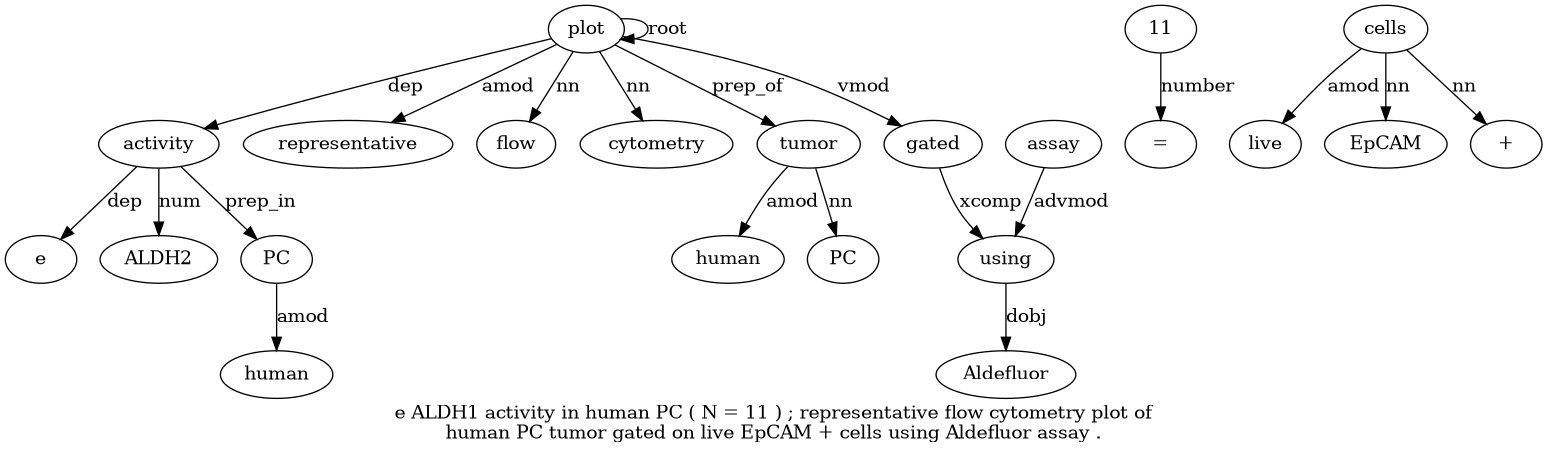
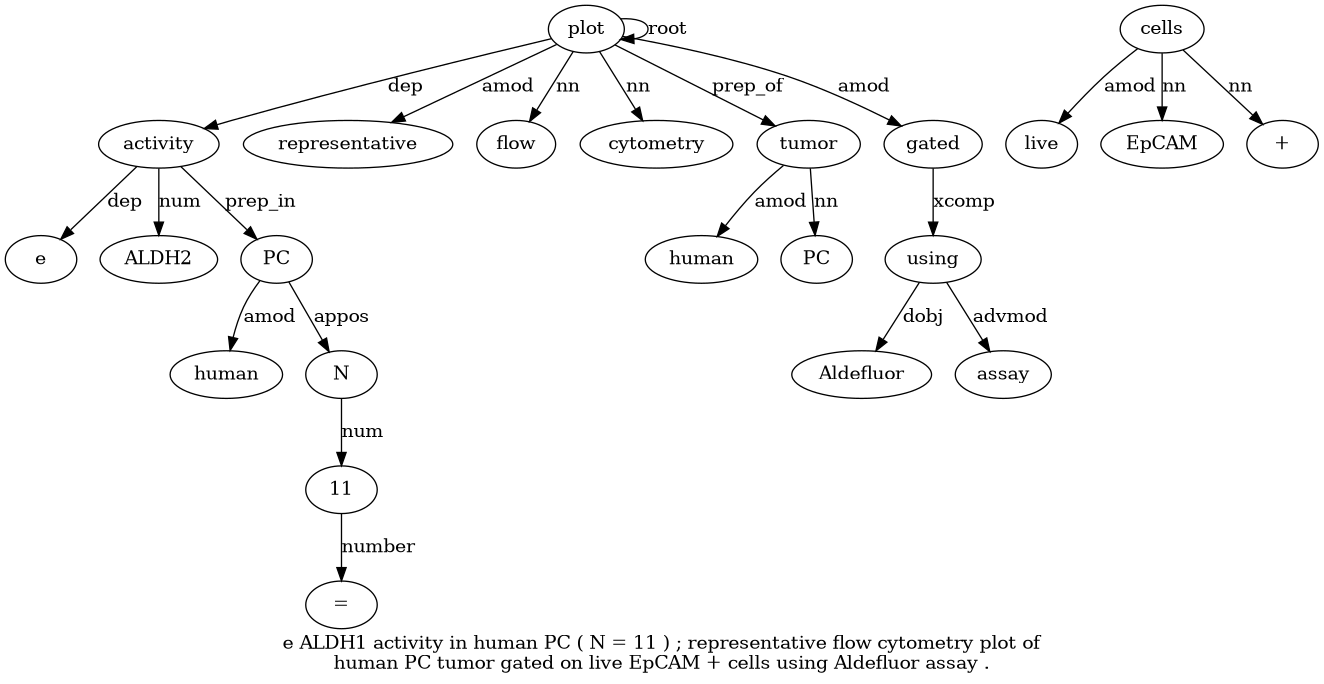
edge "plot" -> "gated": label "vmod" -> "amod"
edge "assay" -> "using": reversed
node "N": added
